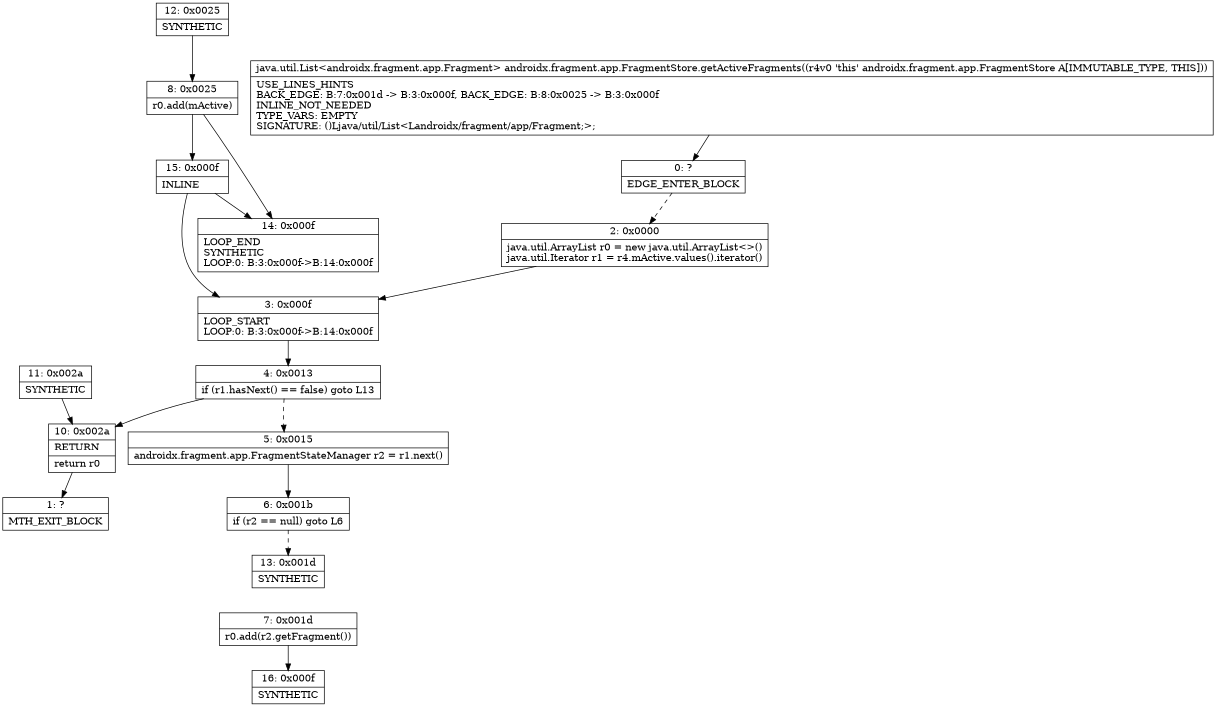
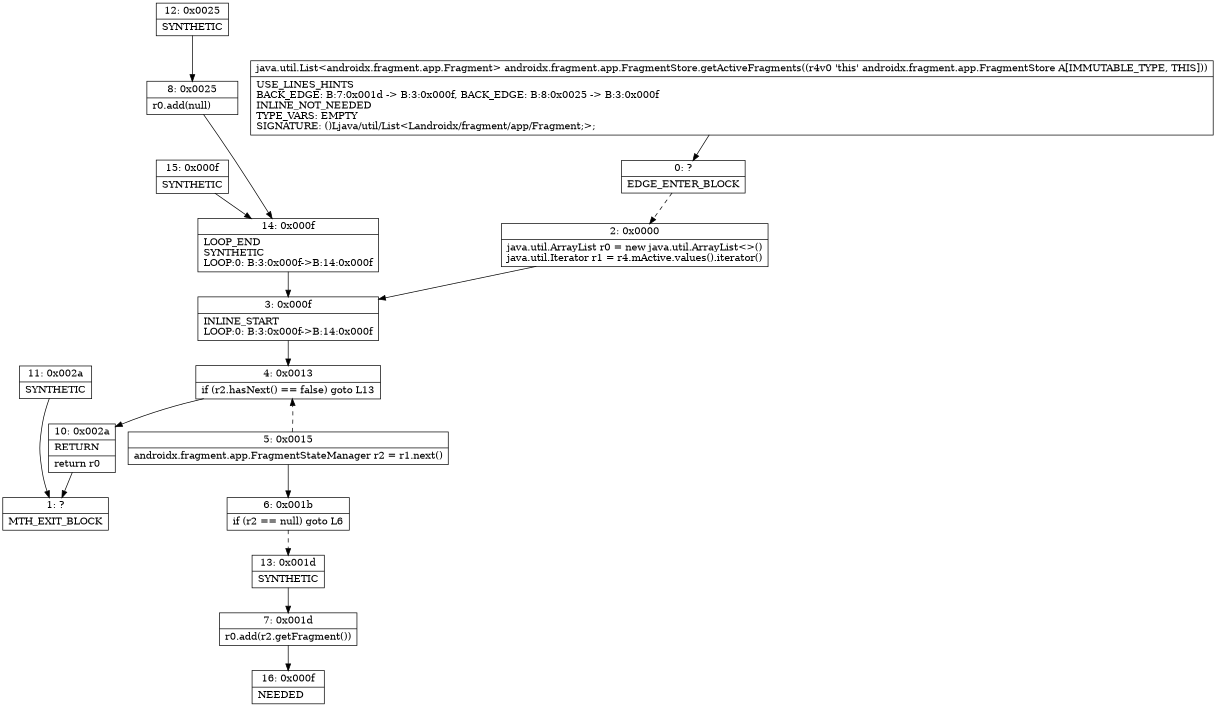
node "8: 0x0025": text "r0.add(mActive)" -> "r0.add(null)"
edge "8: 0x0025" -> "15: 0x000f": removed
node "15: 0x000f": text "INLINE" -> "SYNTHETIC"
edge "15: 0x000f" -> "3: 0x000f": now "14: 0x000f" -> "3: 0x000f"
node "3: 0x000f": text "LOOP_START" -> "INLINE_START"
node "4: 0x0013": text "if (r1.hasNext() == false) goto L13" -> "if (r2.hasNext() == false) goto L13"
edge "11: 0x002a" -> "10: 0x002a": now "11: 0x002a" -> "1: ?"
edge "4: 0x0013" -> "5: 0x0015": reversed
edge "13: 0x001d" -> "7: 0x001d": added
node "16: 0x000f": text "SYNTHETIC" -> "NEEDED"
